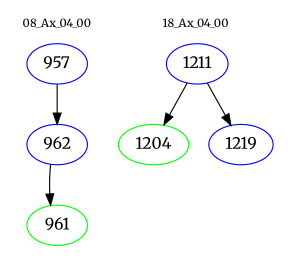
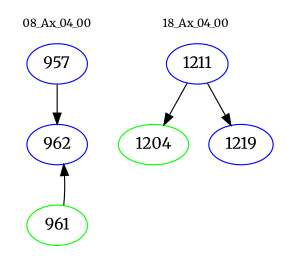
edge "962" -> "961": reversed
